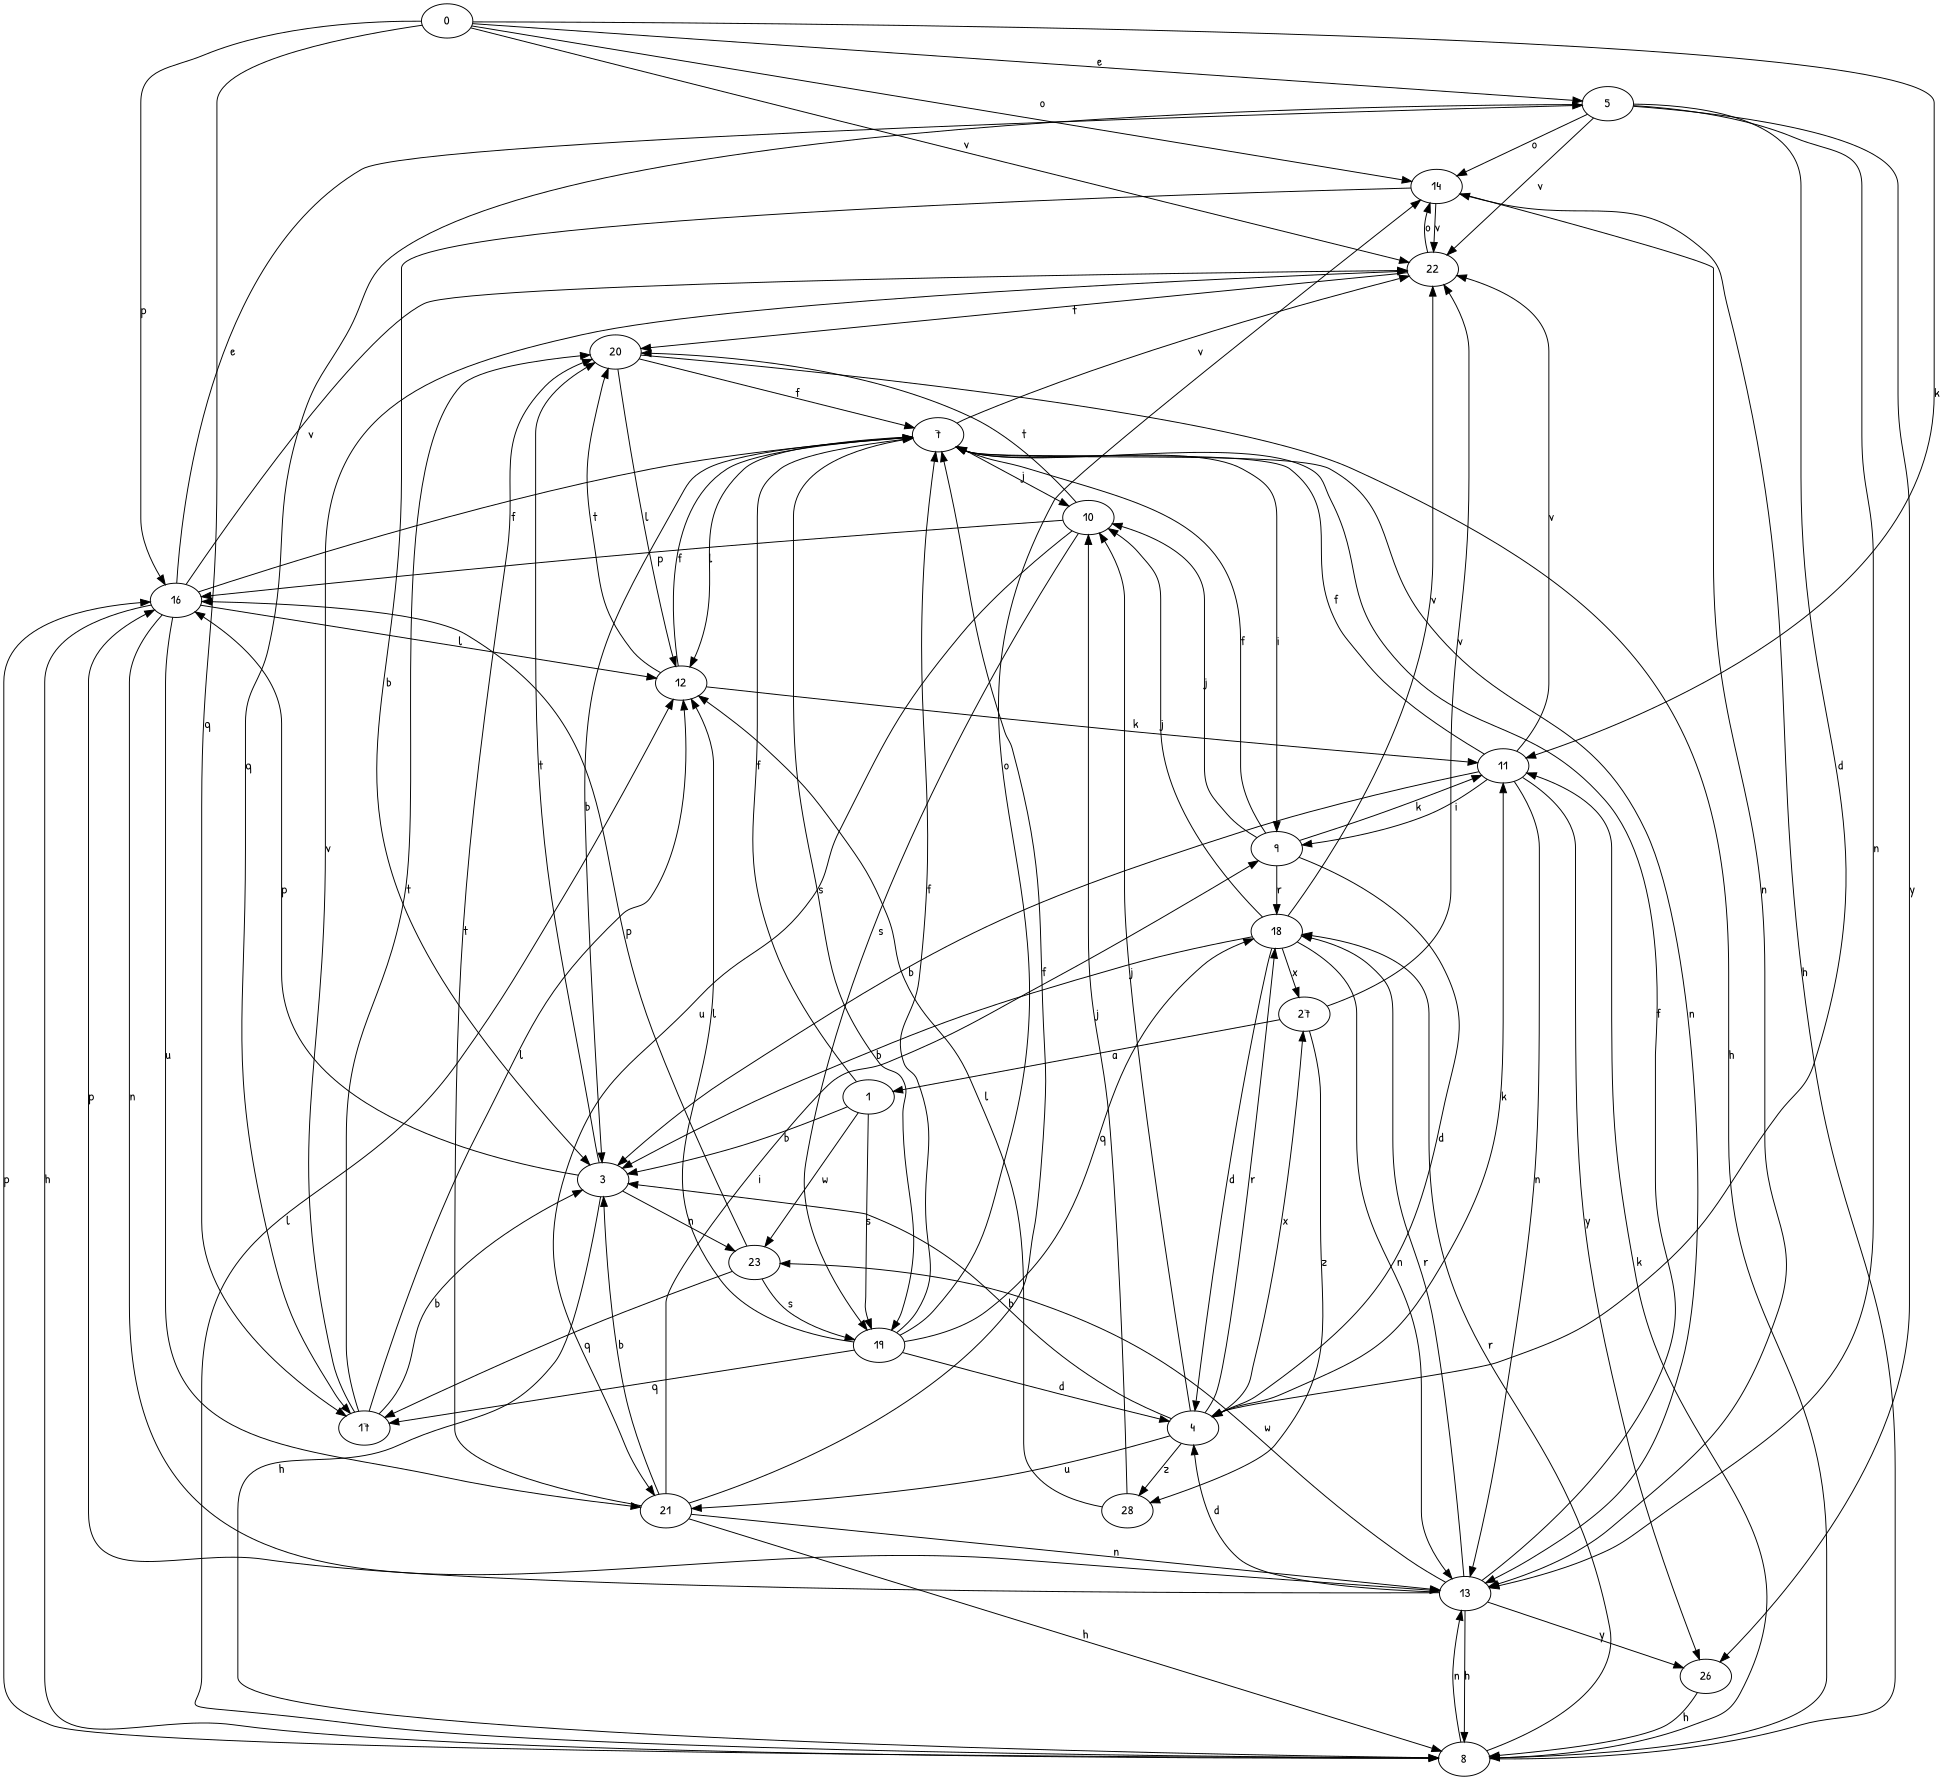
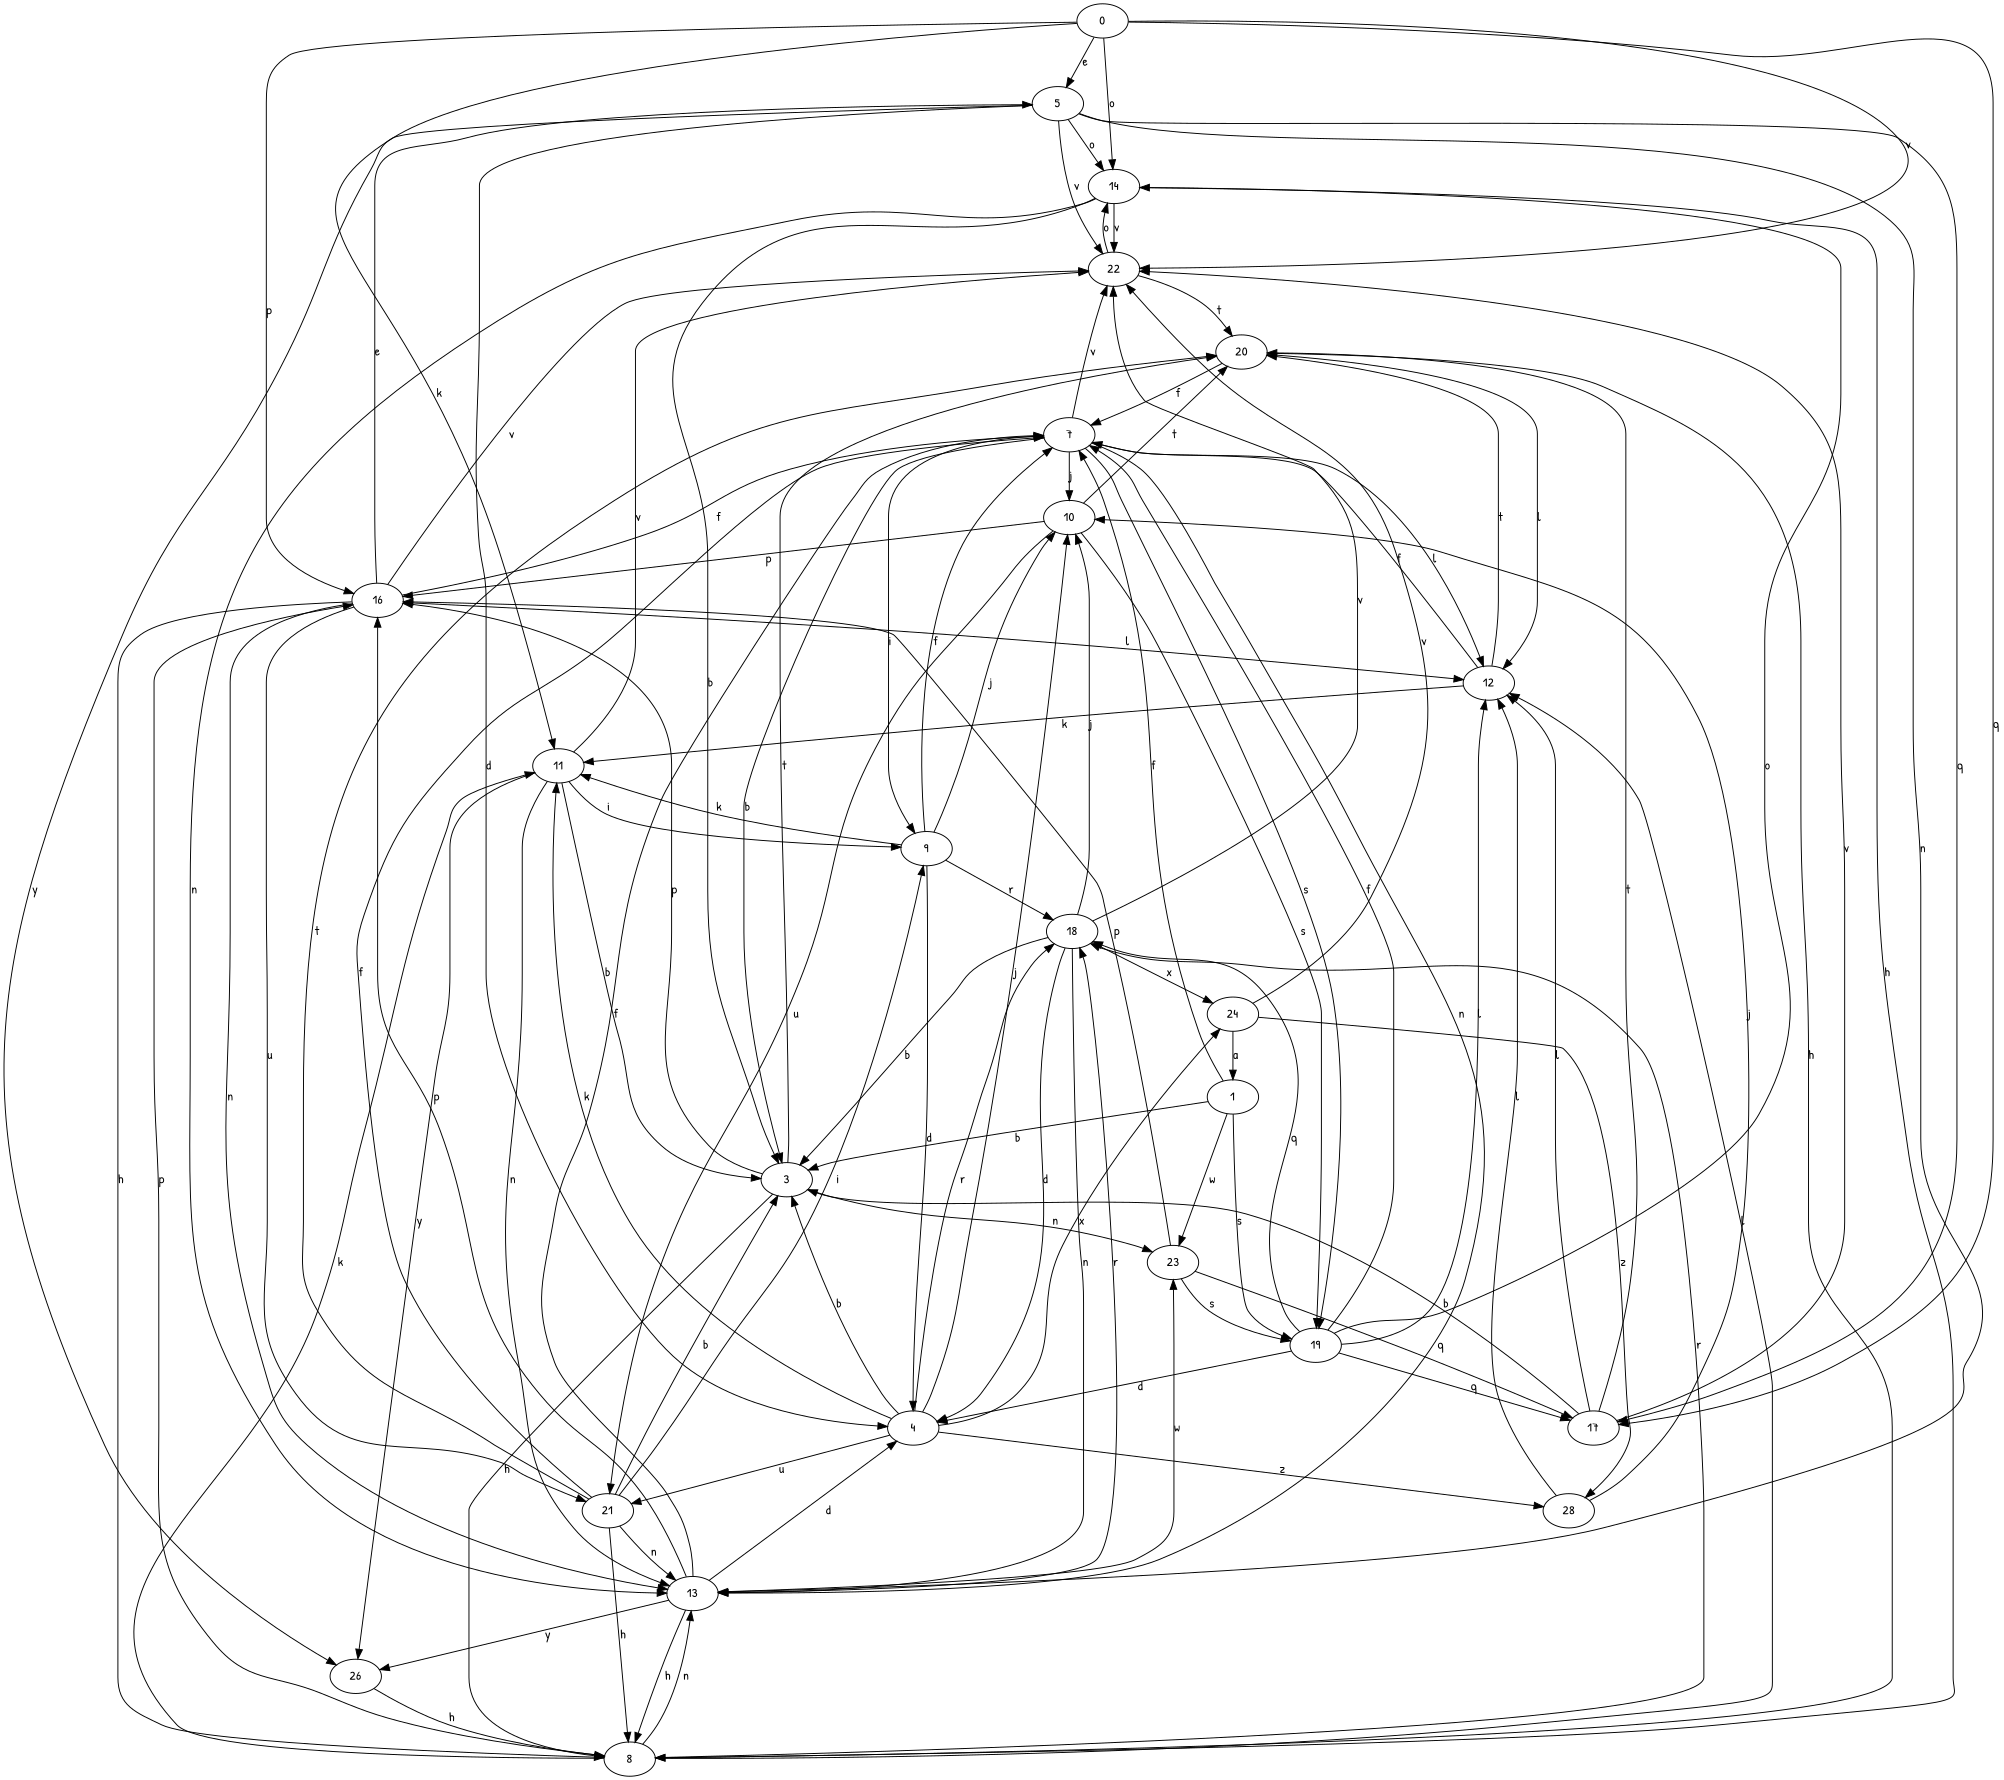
edge "11" -> "7": removed, label "f"
node "27": label "27" -> "24"
edge "8" -> "14": reversed
